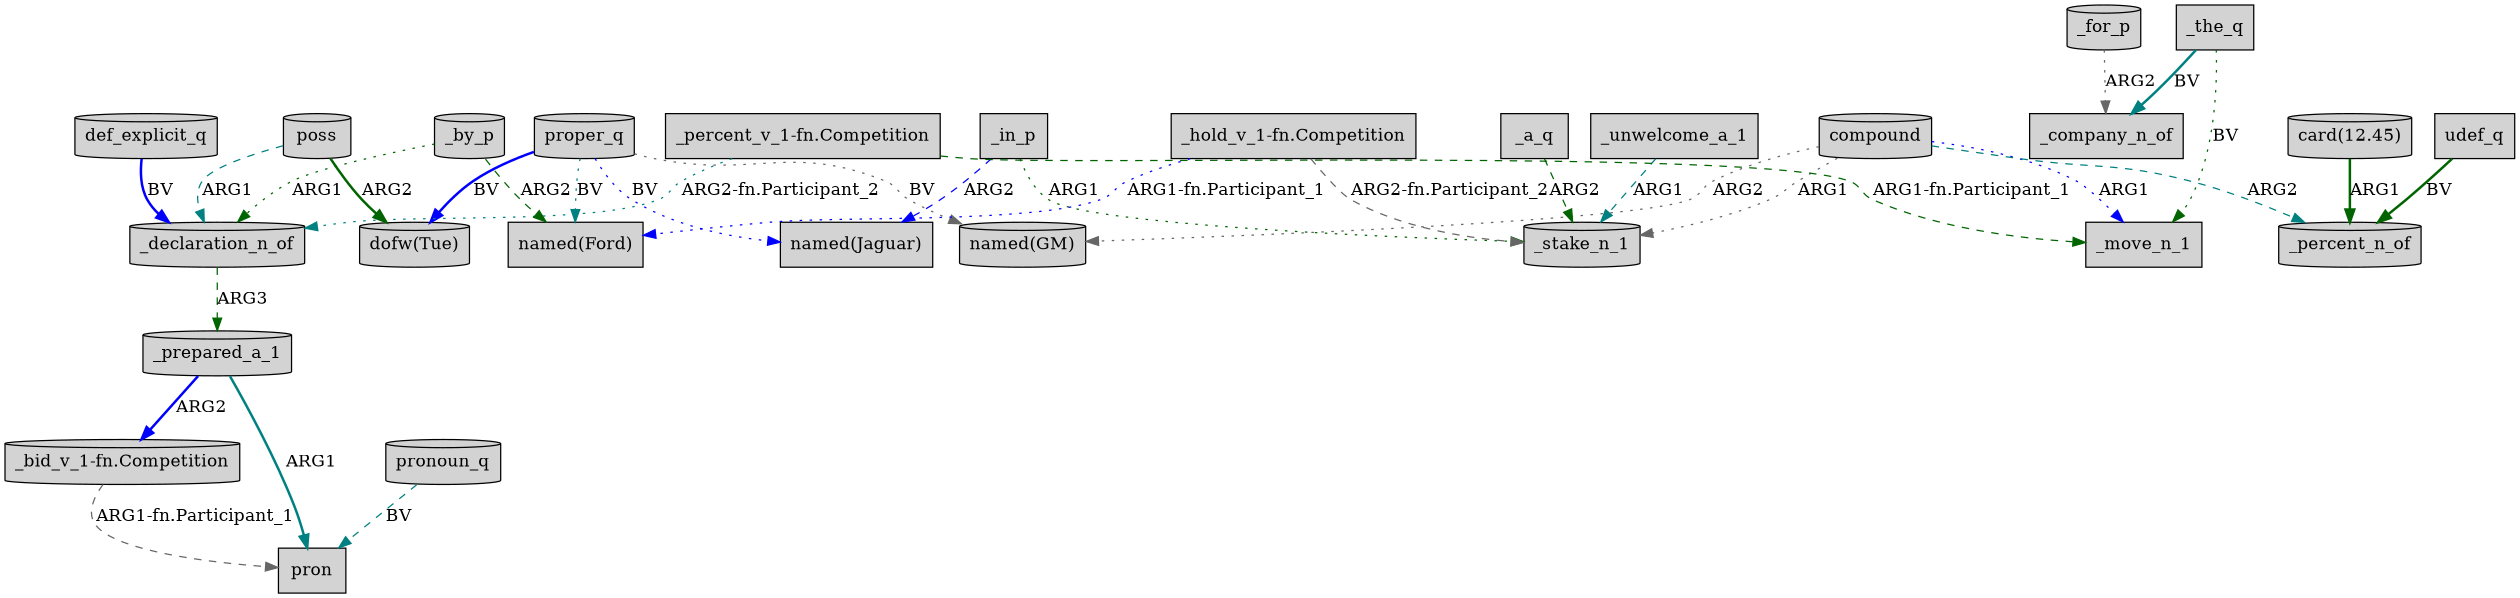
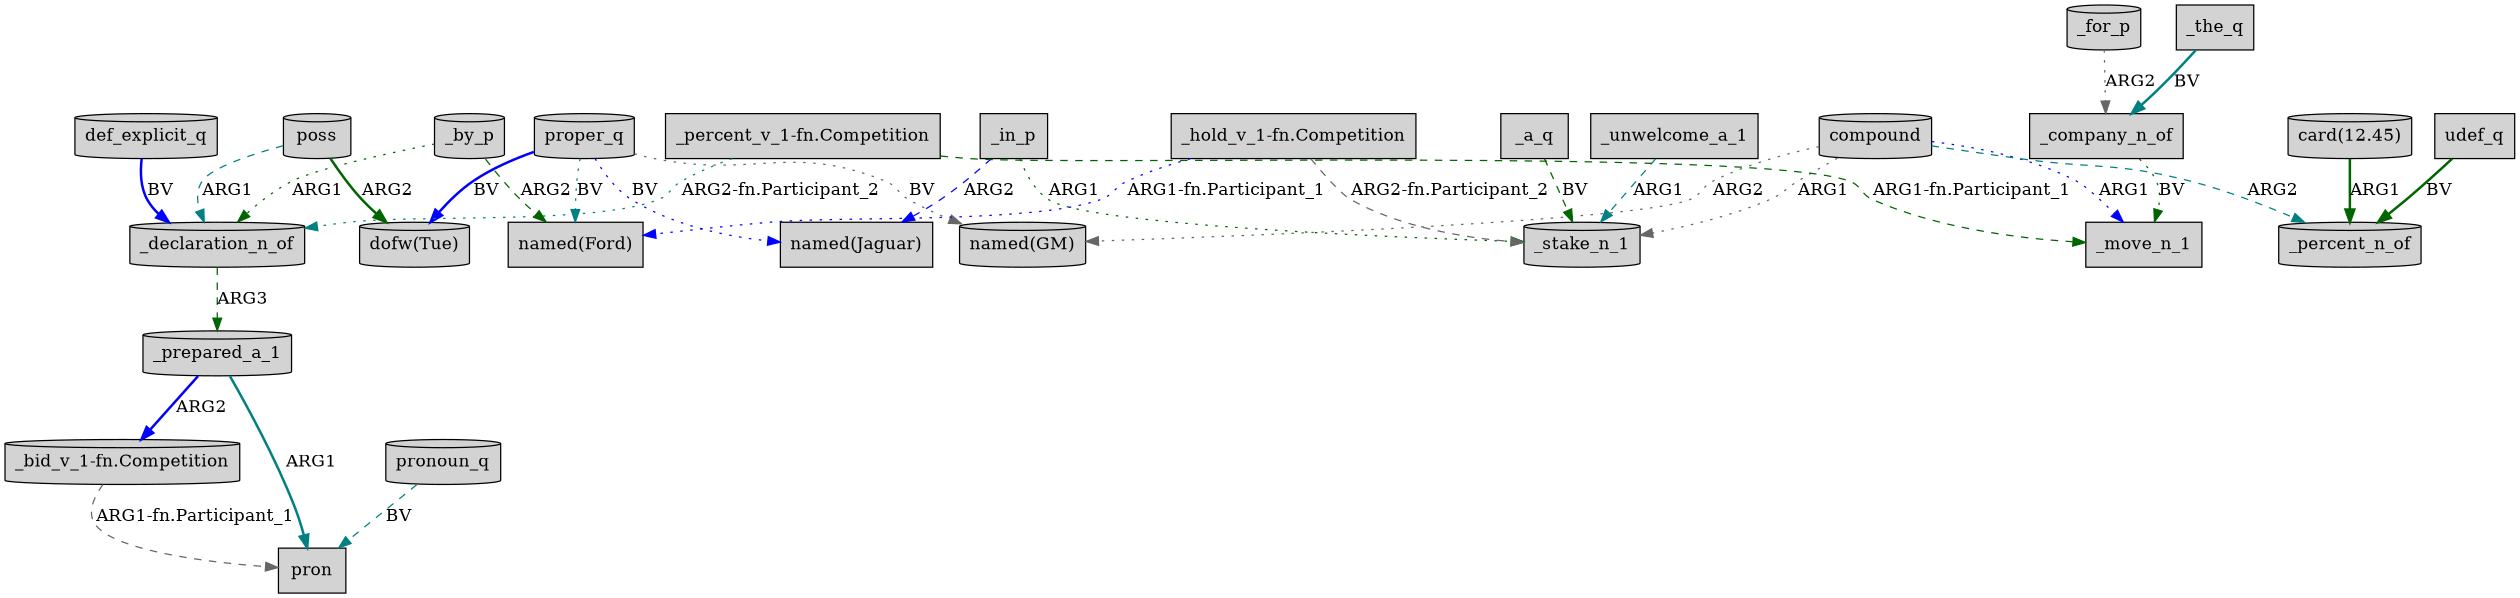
edge "_the_q" -> "_move_n_1": now "_company_n_of" -> "_move_n_1"
edge "_a_q" -> "_stake_n_1": label "ARG2" -> "BV"
